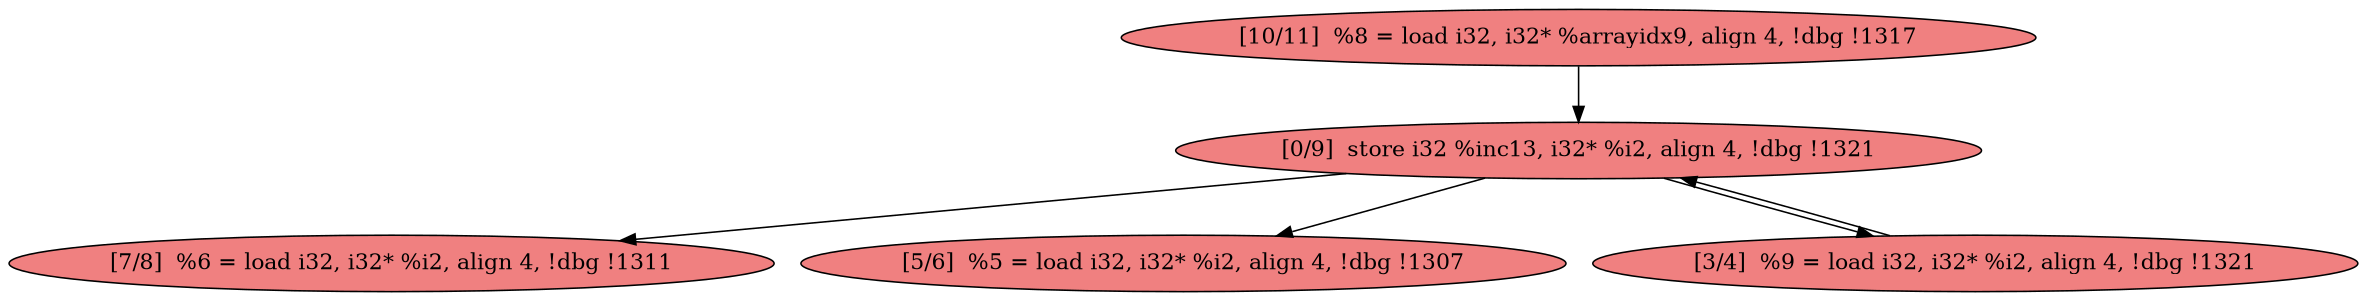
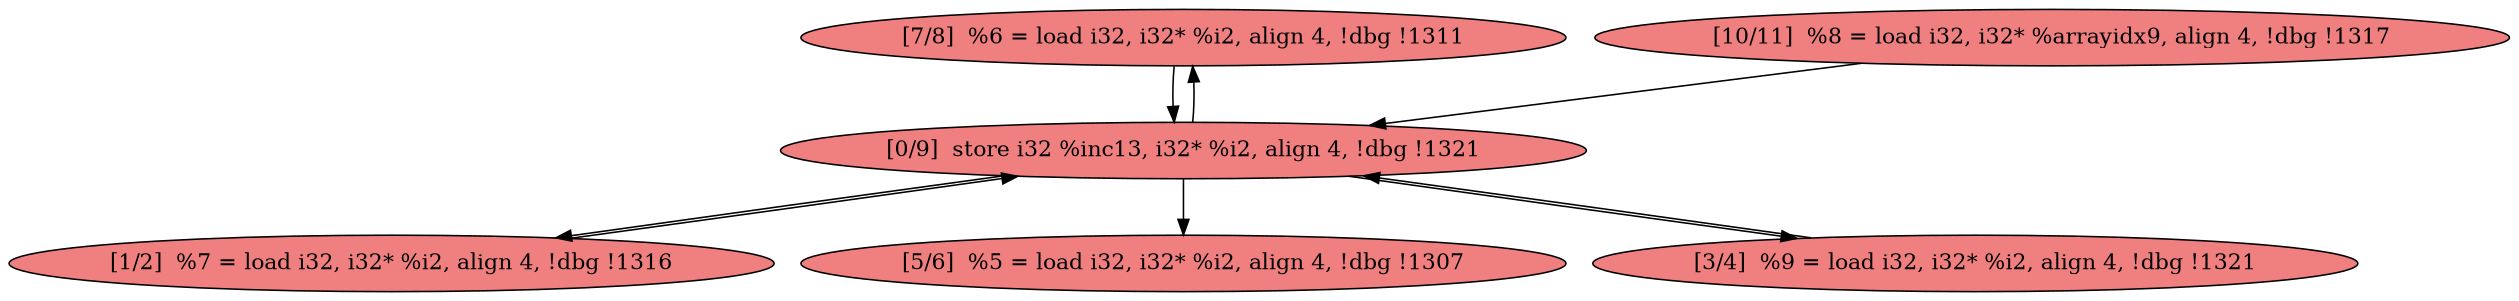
edge "[7/8]  %6 = load i32, i32* %i2, align 4, !dbg !1311" -> "[0/9]  store i32 %inc13, i32* %i2, align 4, !dbg !1321": added
node "[1/2]  %7 = load i32, i32* %i2, align 4, !dbg !1316": added
